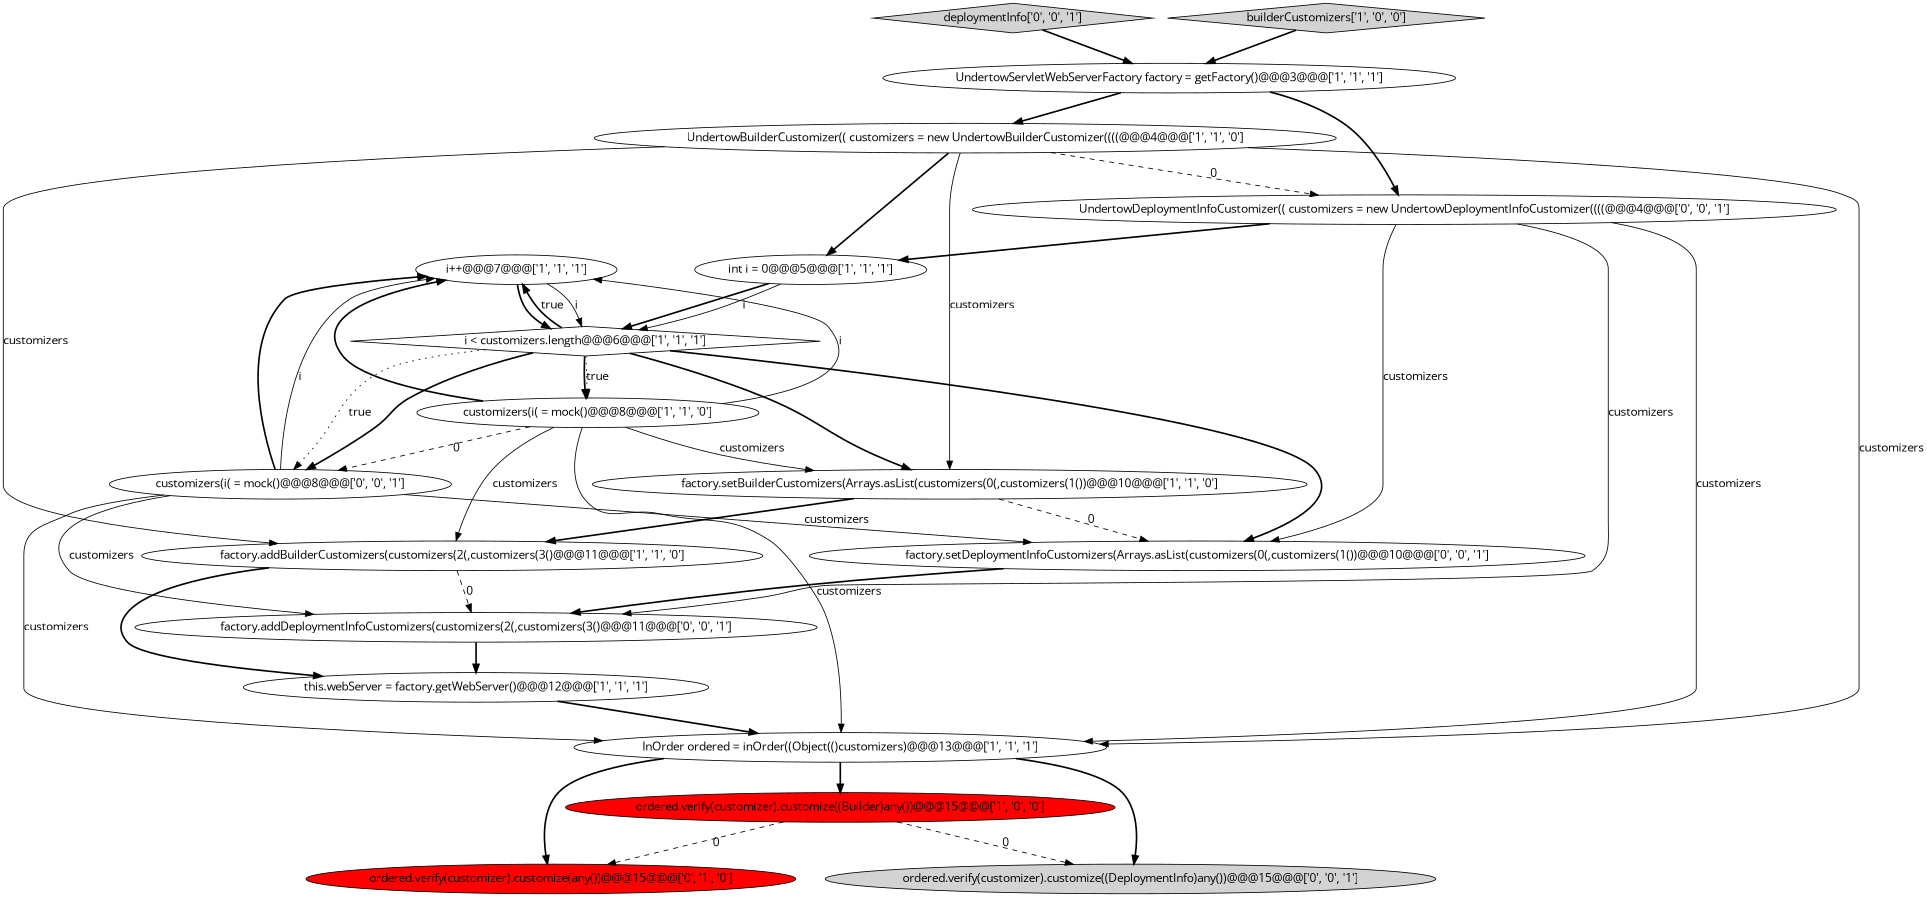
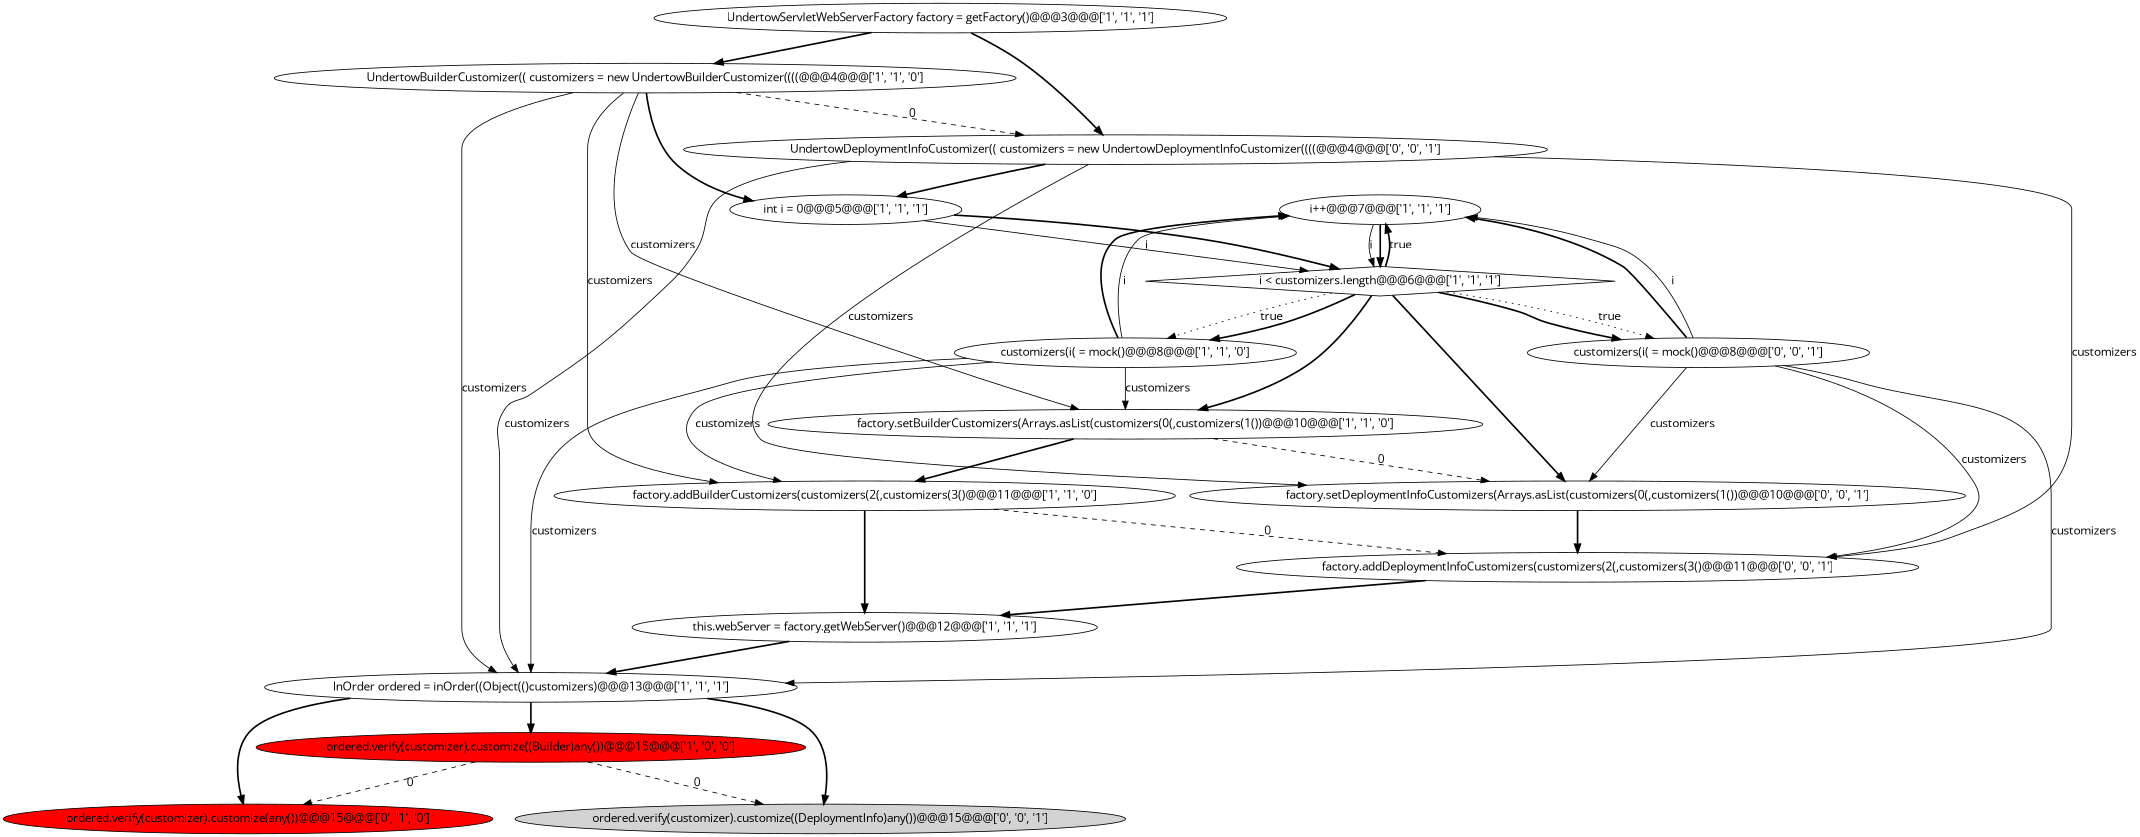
node "deploymentInfo['0', '0', '1']": removed
node "builderCustomizers['1', '0', '0']": removed
edge "customizers(i( = mock()@@@8@@@['1', '1', '0']" -> "customizers(i( = mock()@@@8@@@['0', '0', '1']": removed, label "0"
